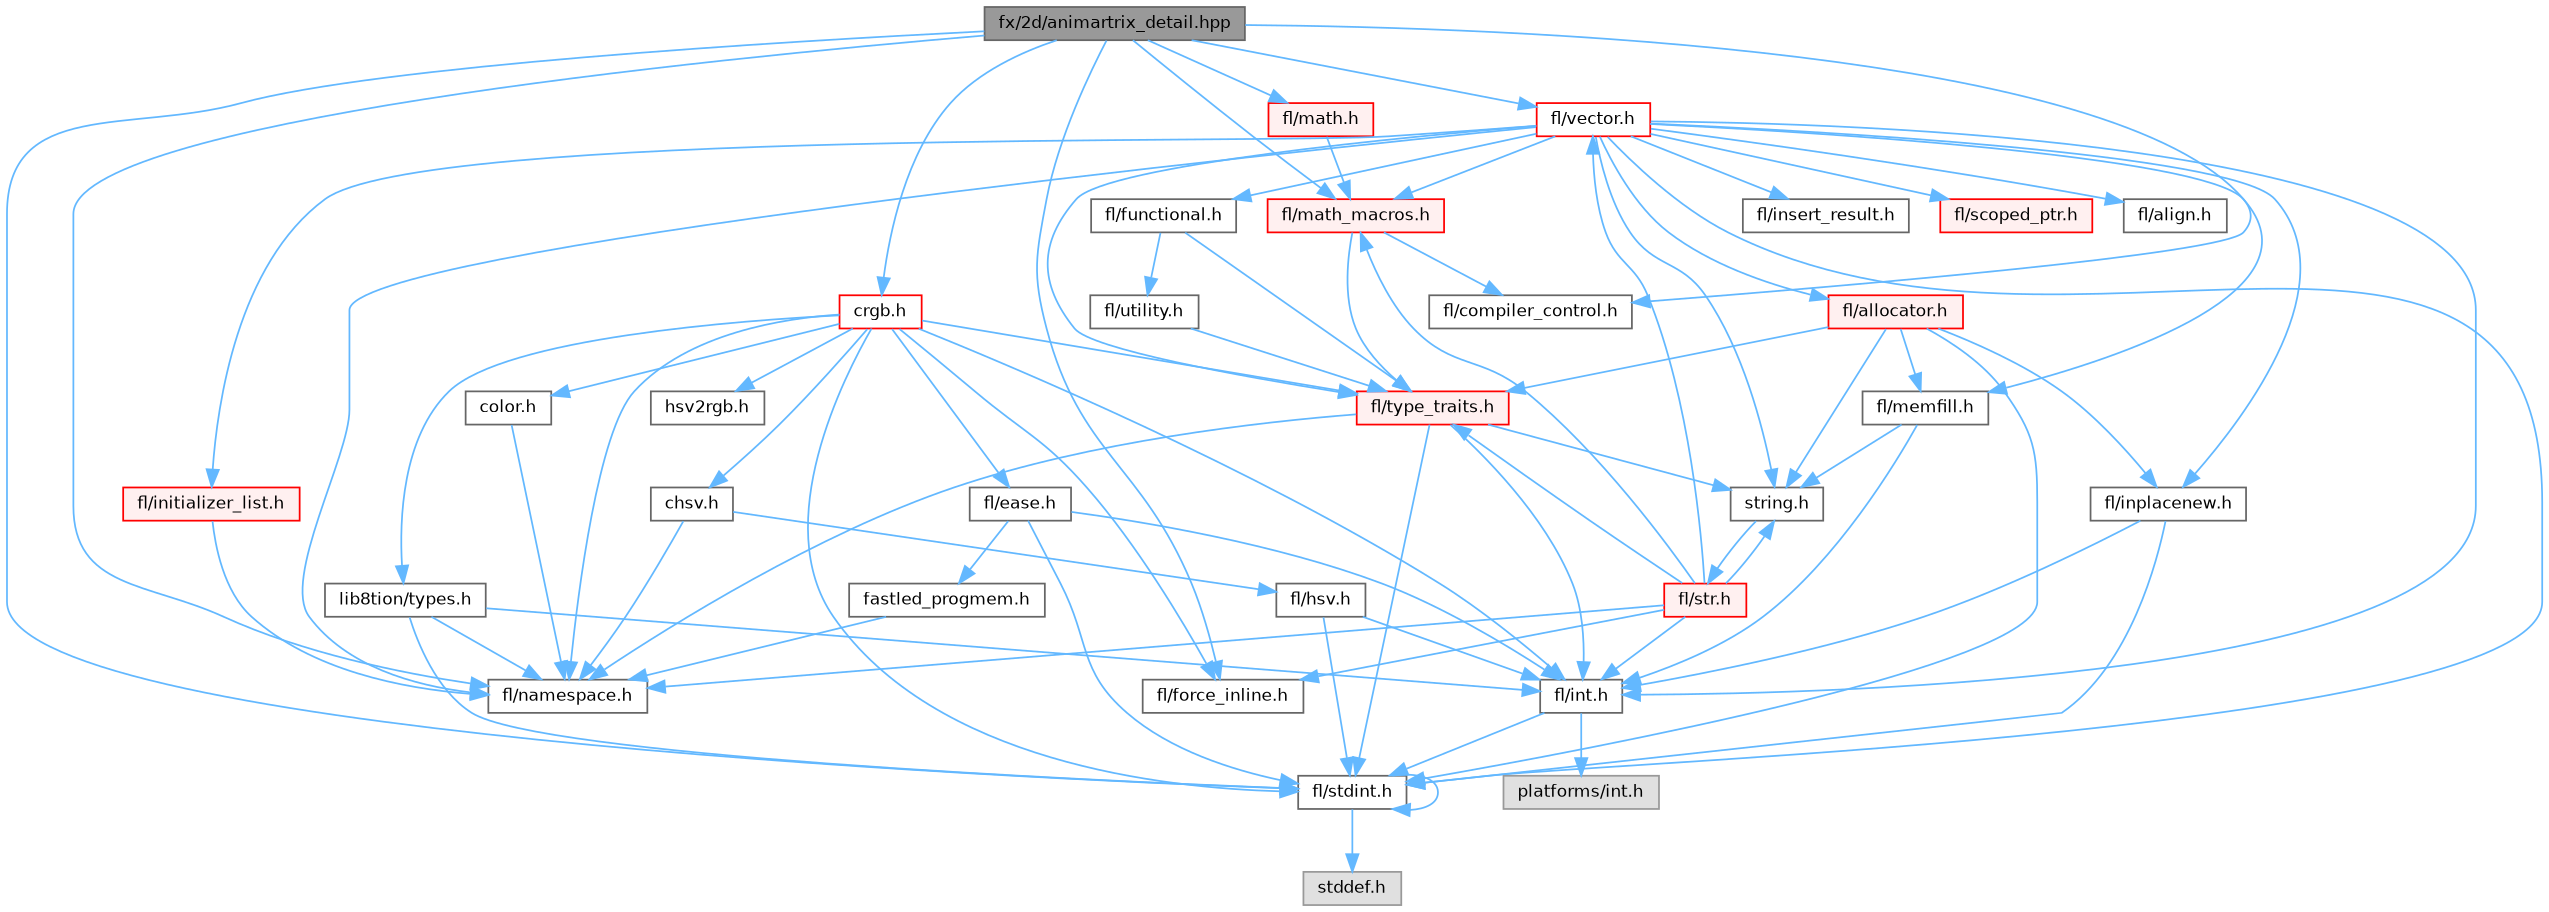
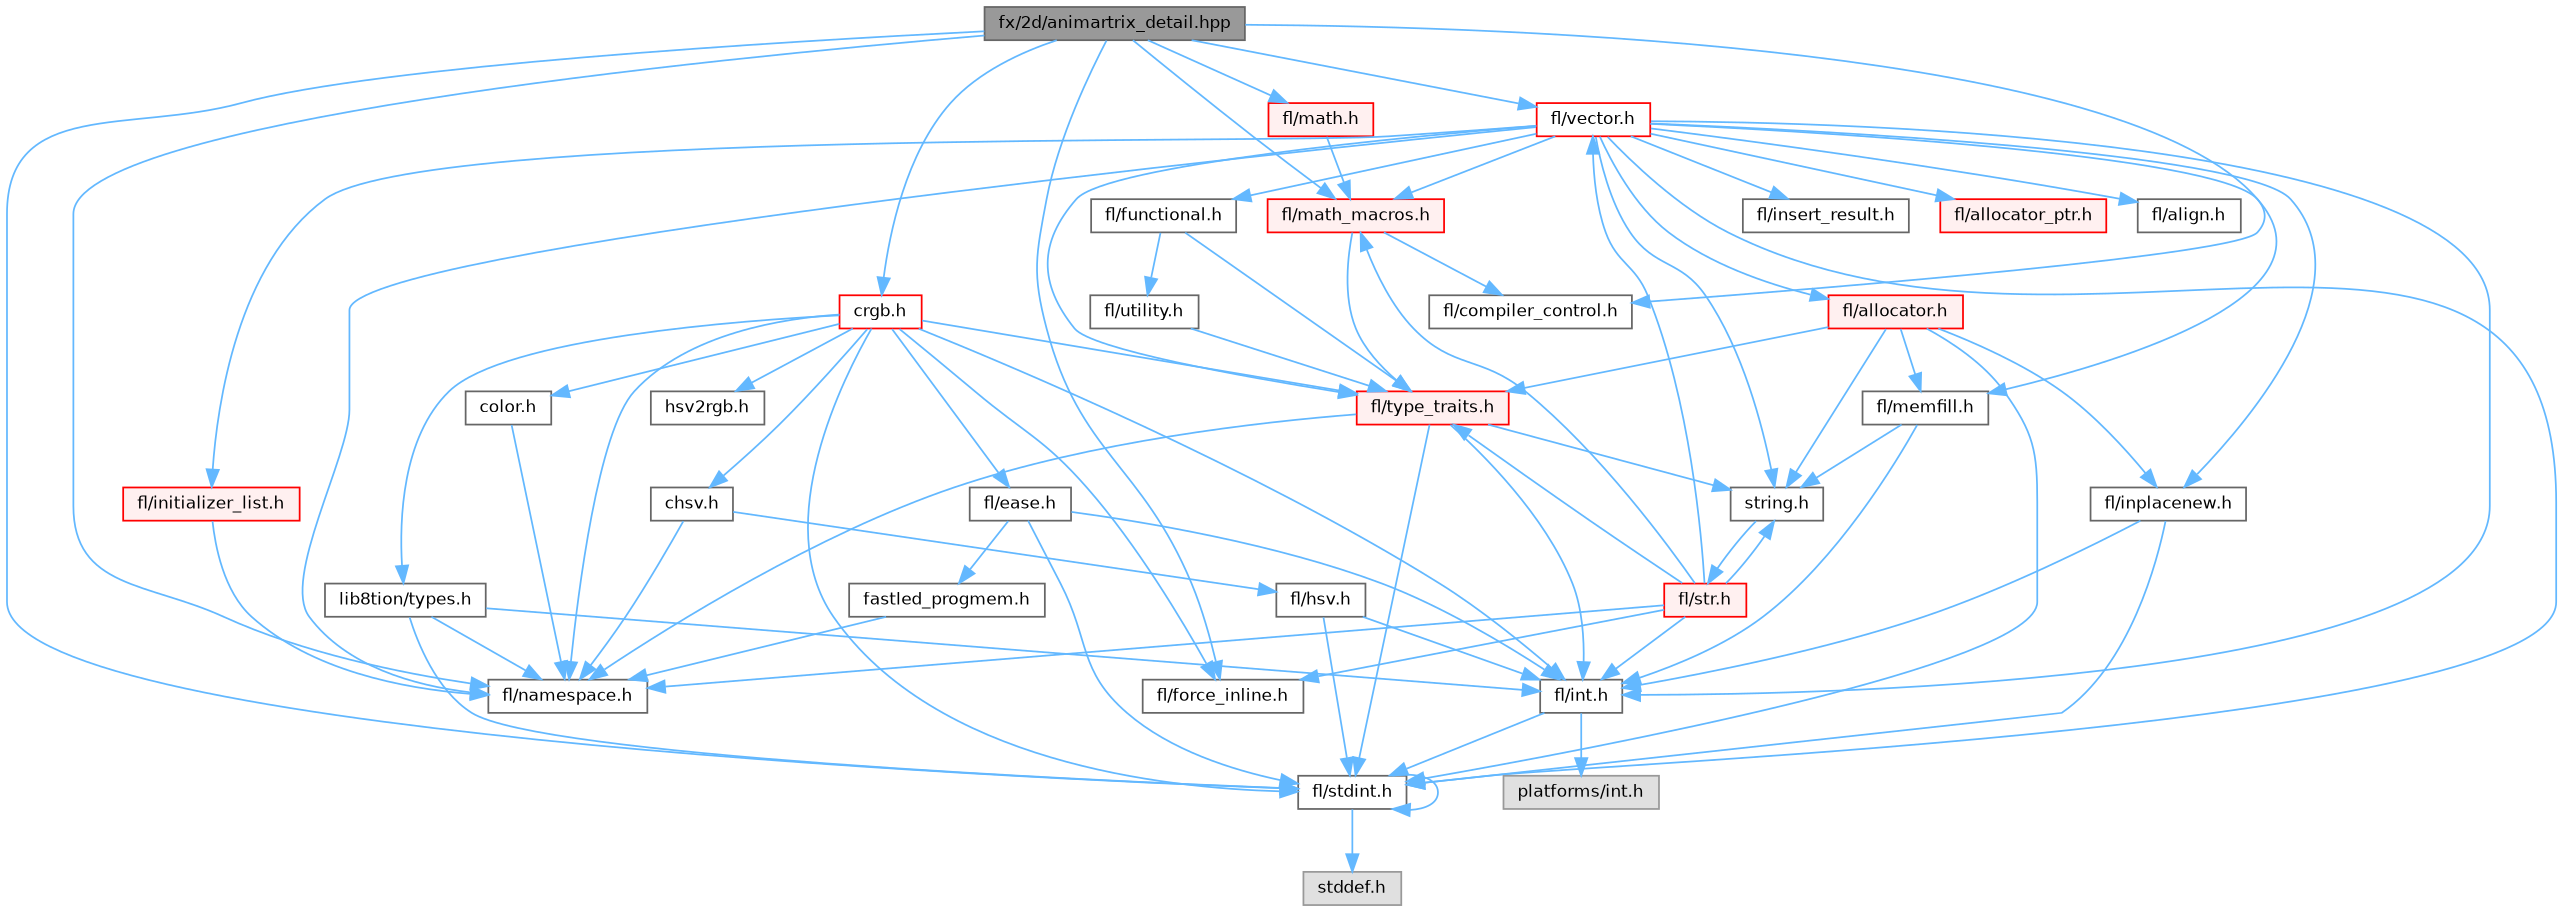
node "fl/scoped_ptr.h": label "fl/scoped_ptr.h" -> "fl/allocator_ptr.h"
